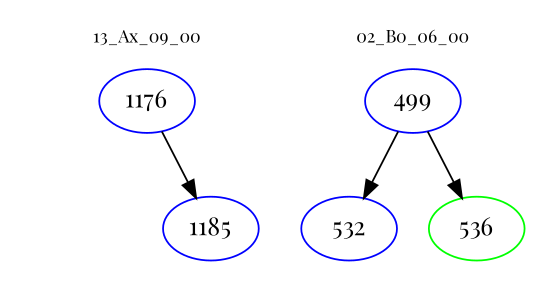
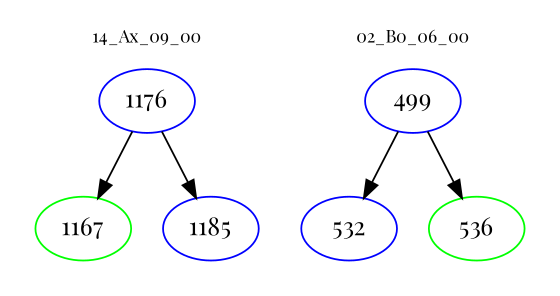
cluster "13_Ax_09_00": label "13_Ax_09_00" -> "14_Ax_09_00"
node "1167": added
